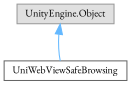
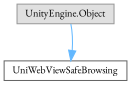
edge "UniWebViewSafeBrowsing" -> "UnityEngine.Object": reversed
